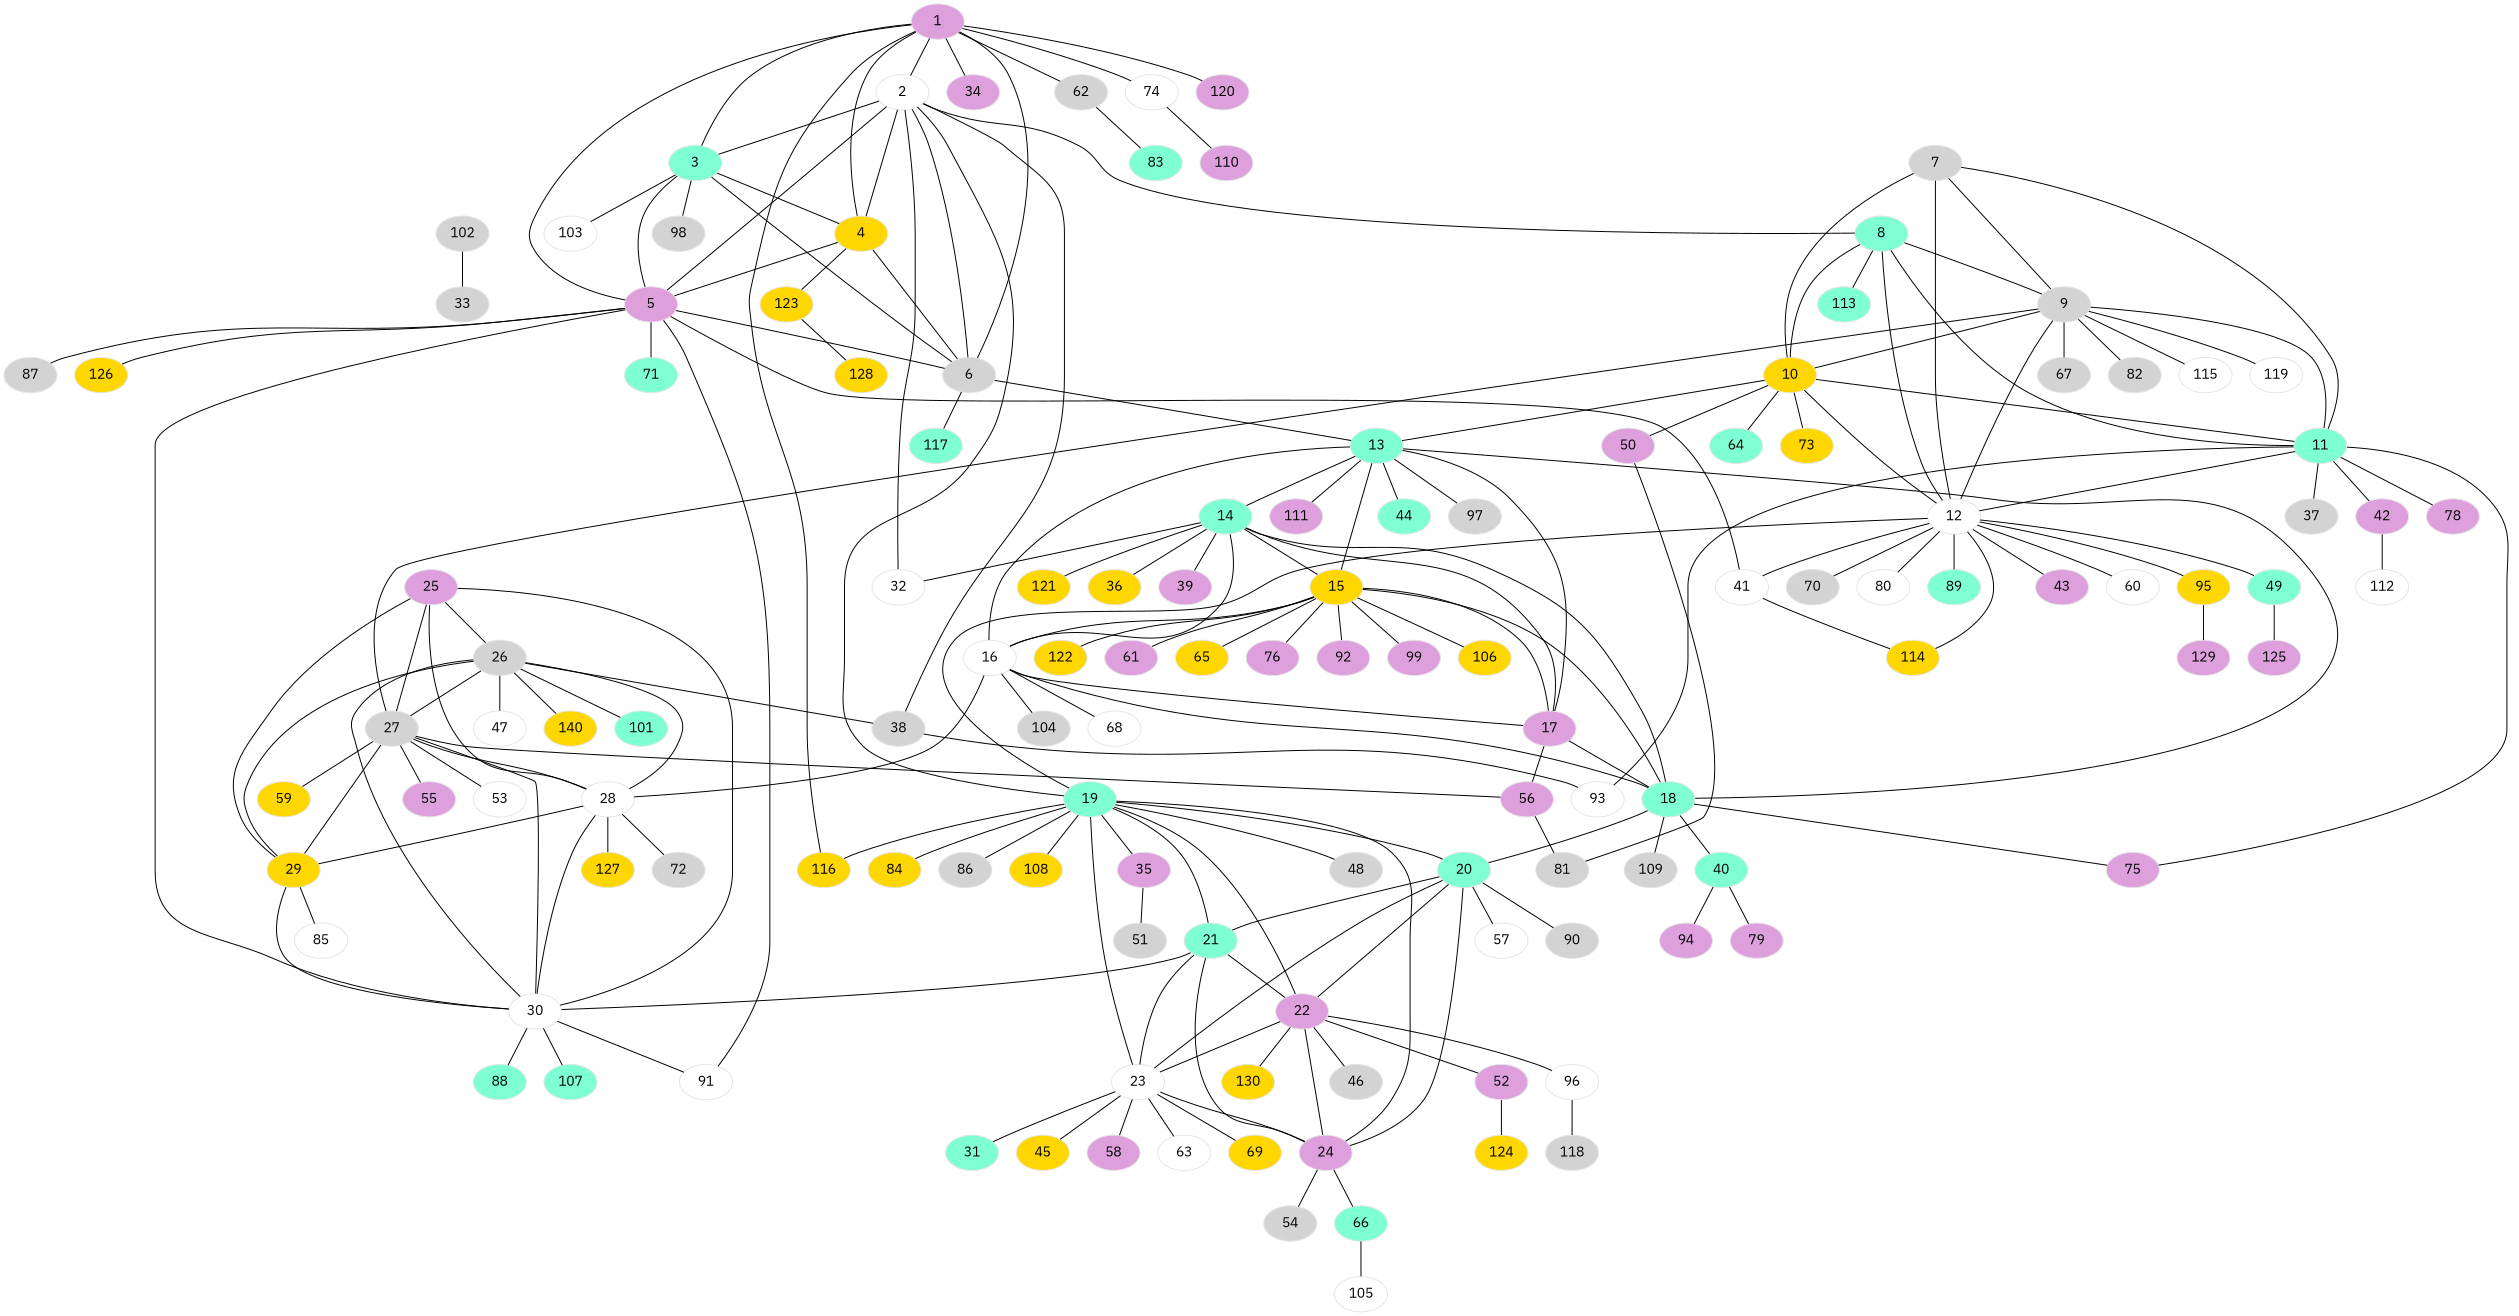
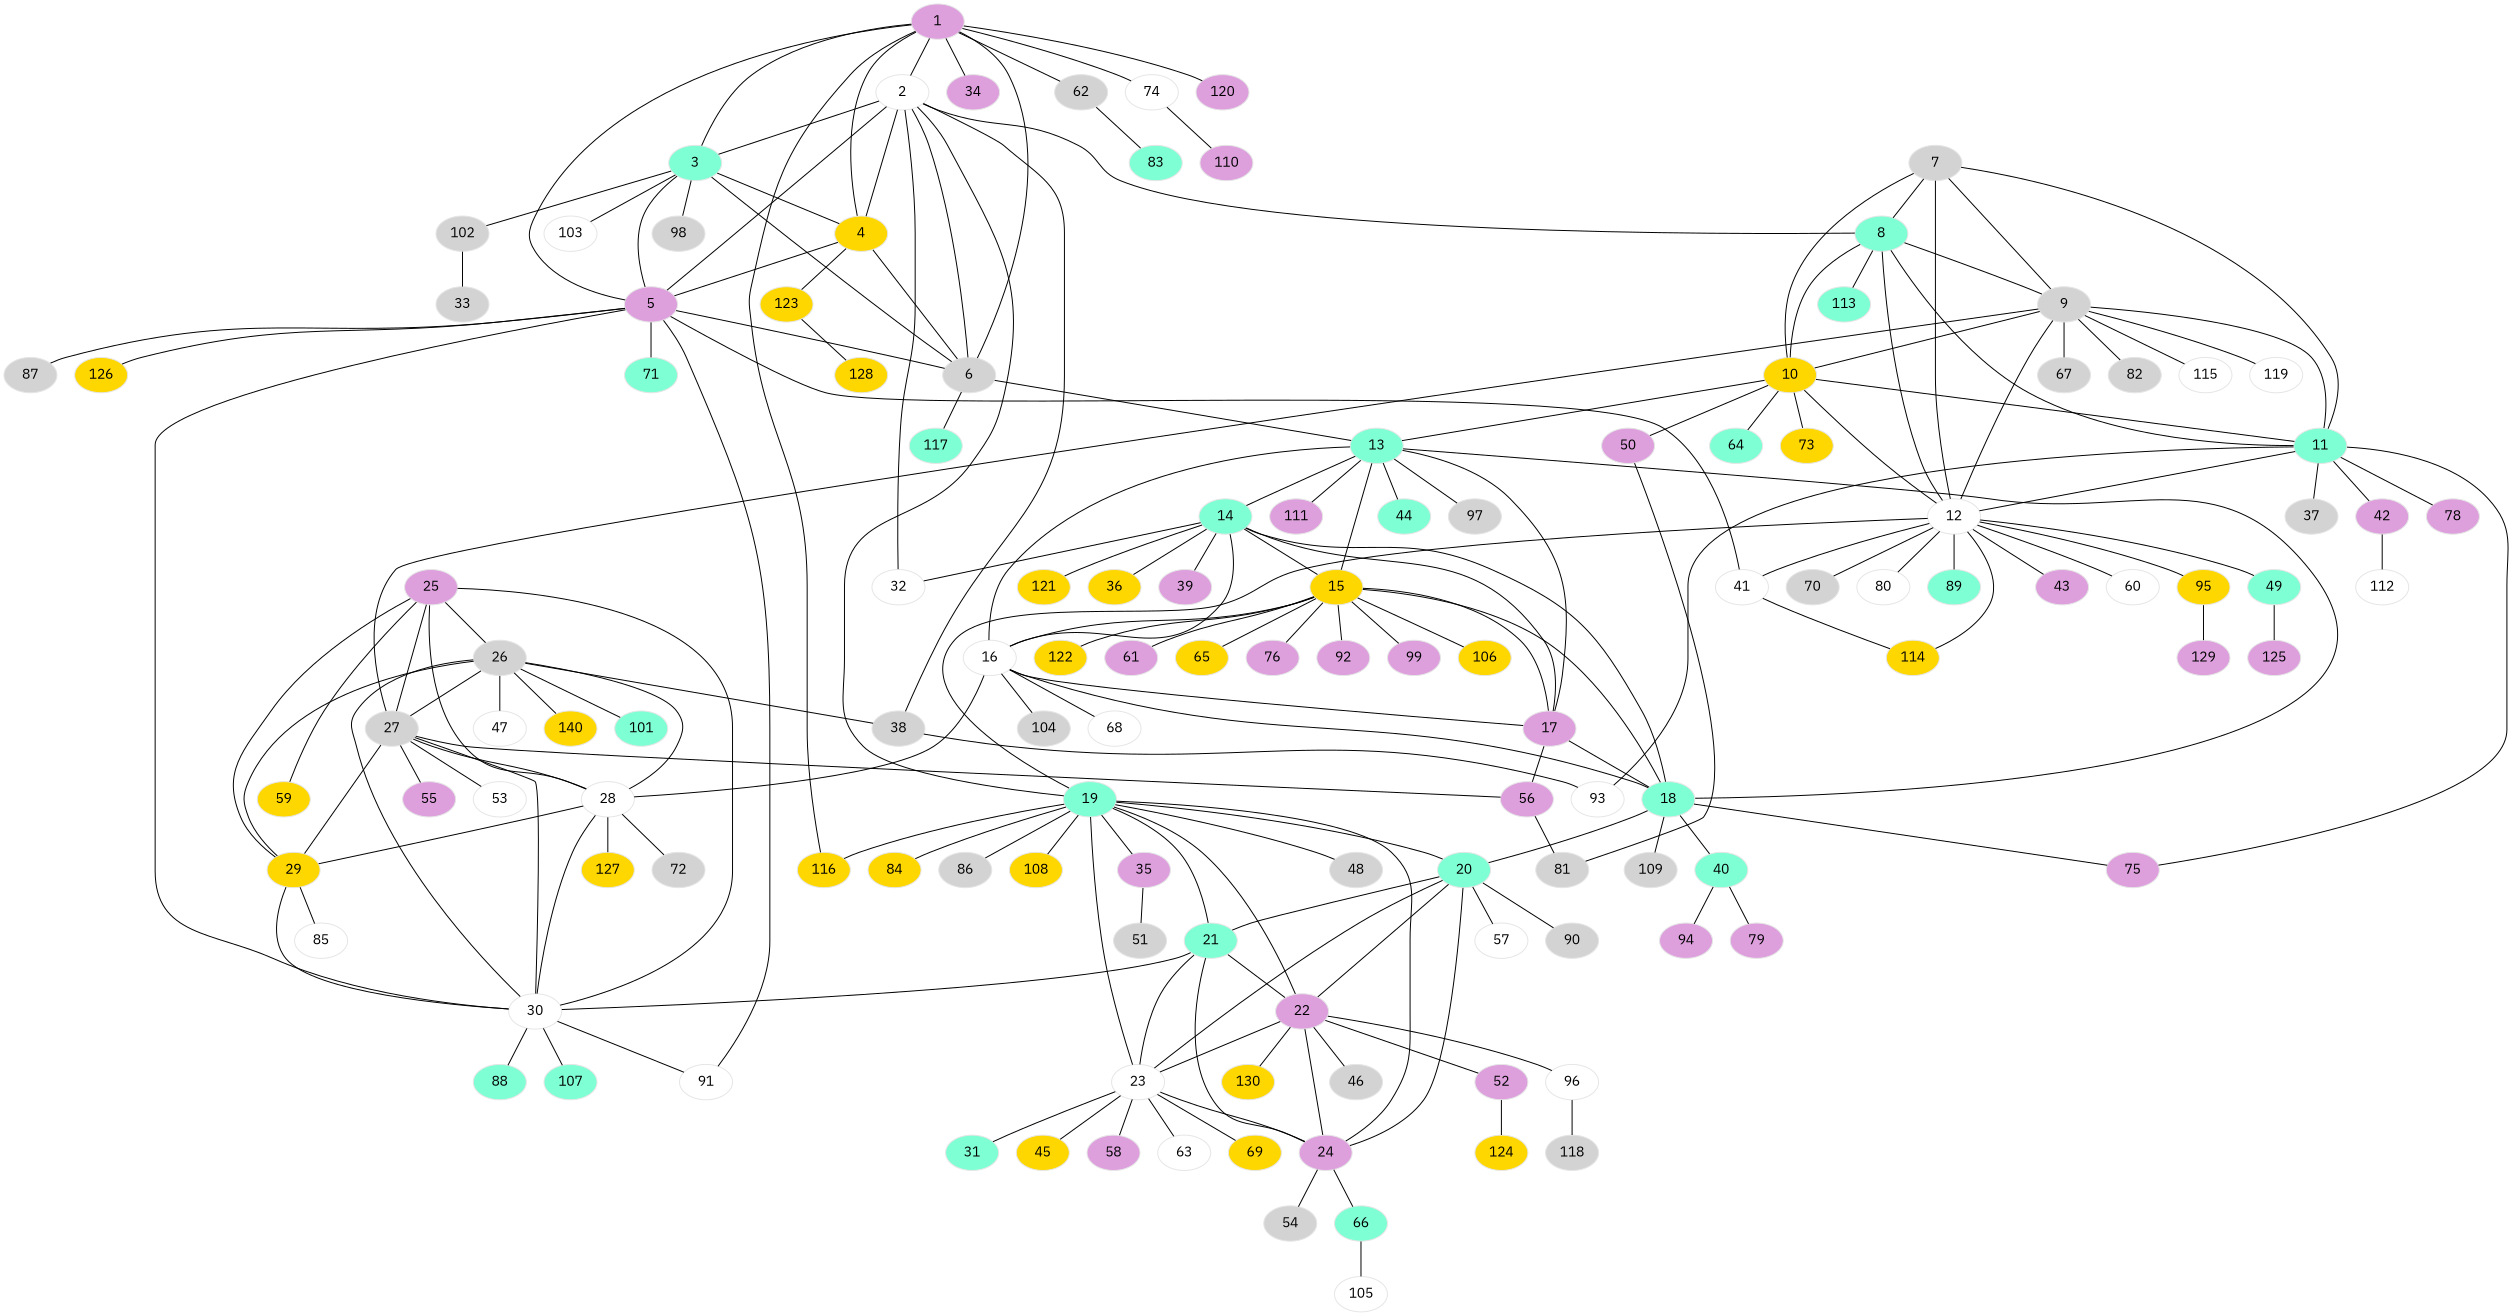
edge "3" -- "102": added
edge "7" -- "8": added
edge "27" -- "59": now "25" -- "59"
